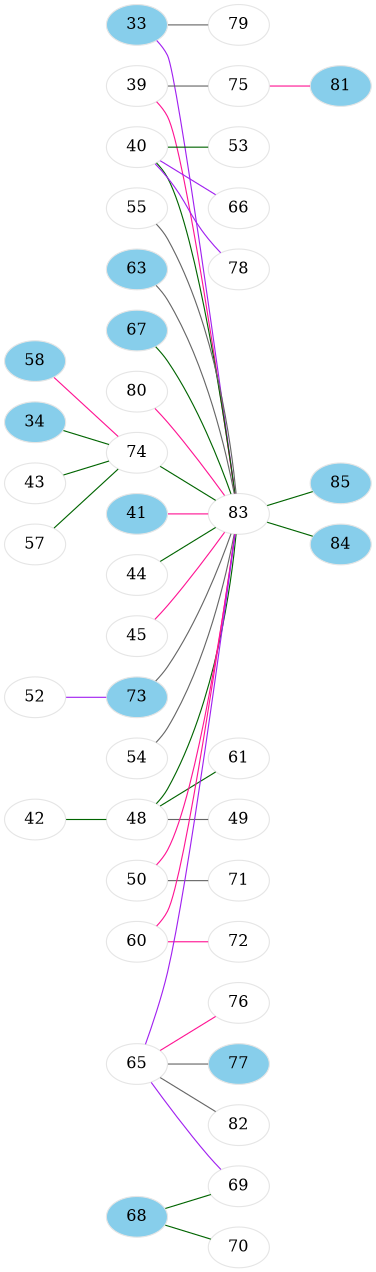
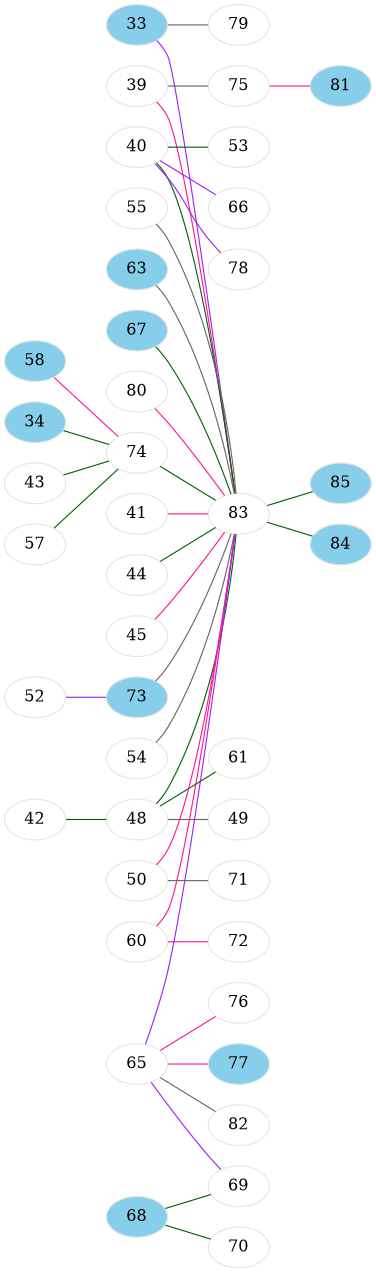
node "41": fillcolor skyblue -> white
edge "65" -- "77": color gray40 -> deeppink
